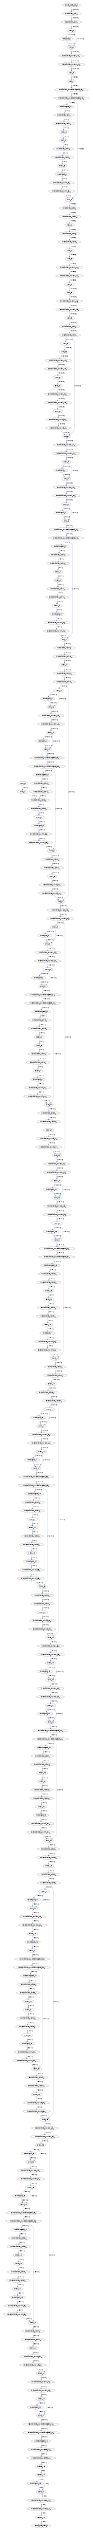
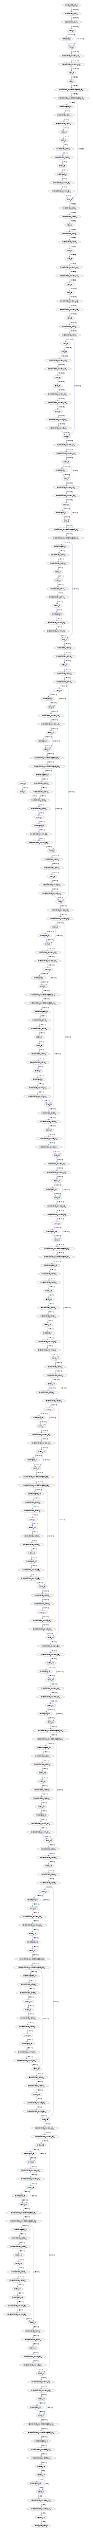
edge "132 DequantizeLinear_input.204_1" -> "136 Conv_99": added, label "[1, 240, 14, 14]"
edge "156 QuantizeLinear_input.252_1" -> "159 DequantizeLinear_input.252_1": now "148 DequantizeLinear_input.244_1" -> "159 DequantizeLinear_input.252_1"
edge "289 QuantizeLinear_onnx::Gemm_418_1" -> "285 Mul_176": reversed
